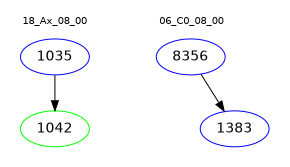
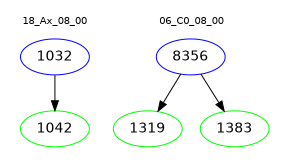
node "1035": label "1035" -> "1032"
node "1319": added
node "1383": color blue -> green
